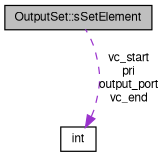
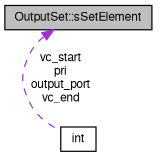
edge "OutputSet::sSetElement" -> "int": reversed
